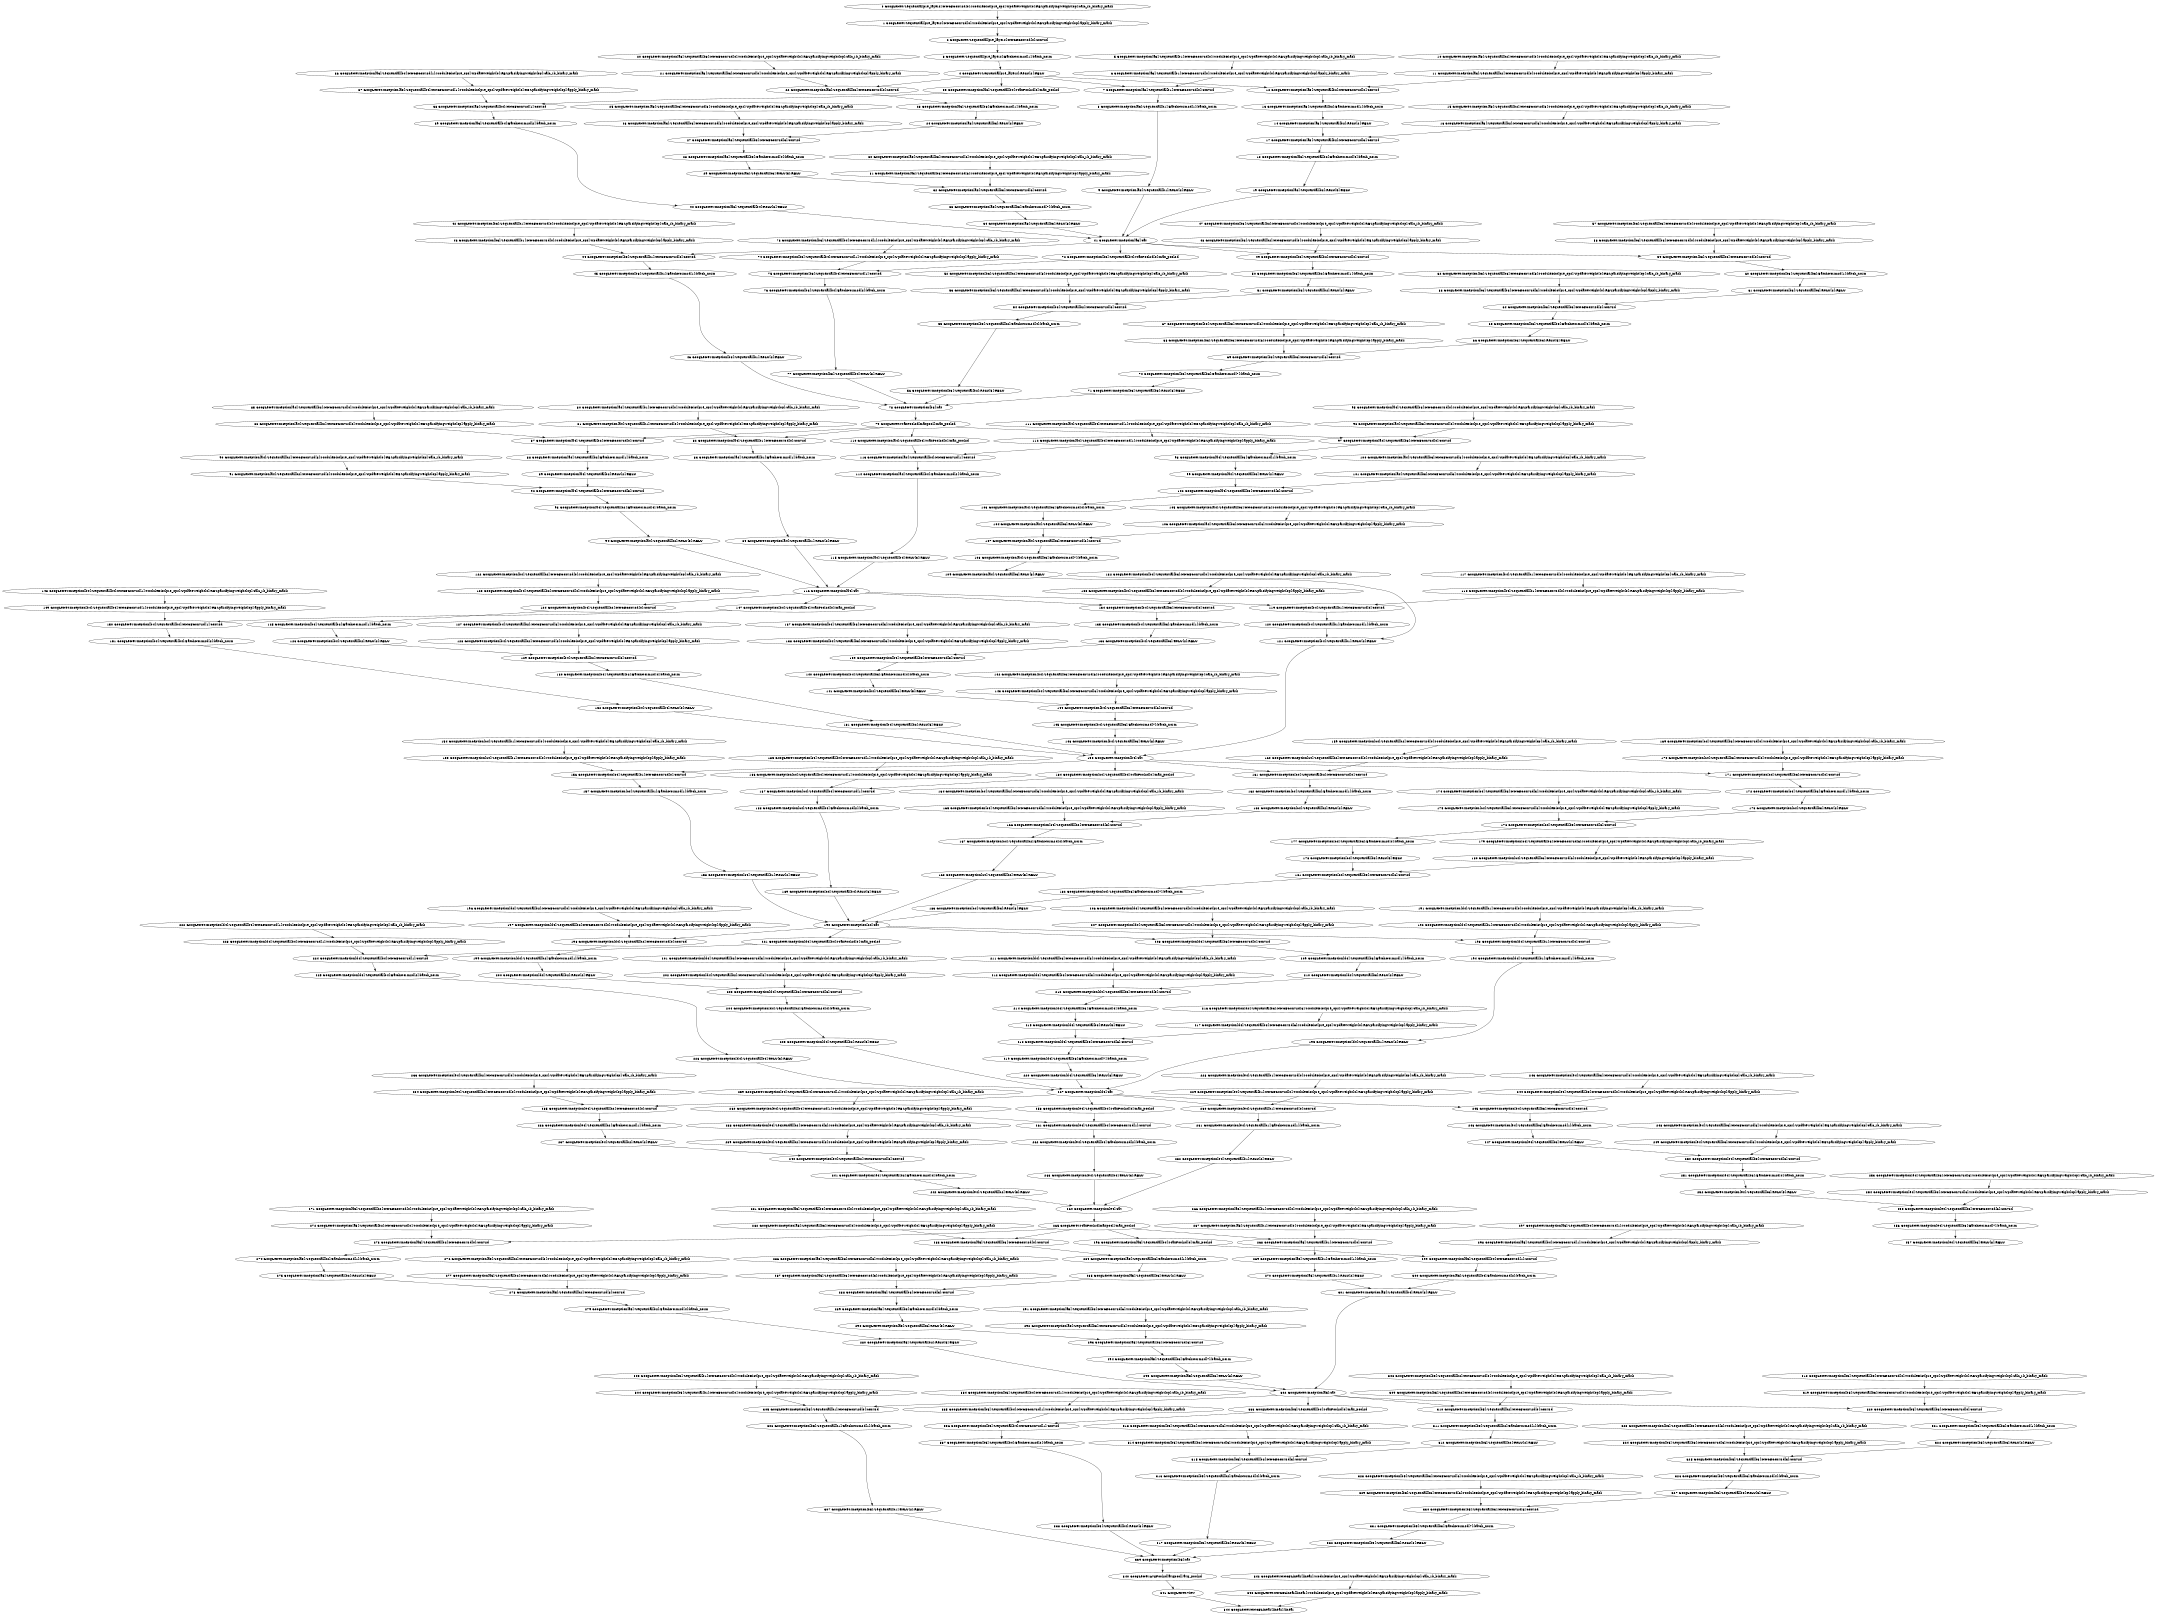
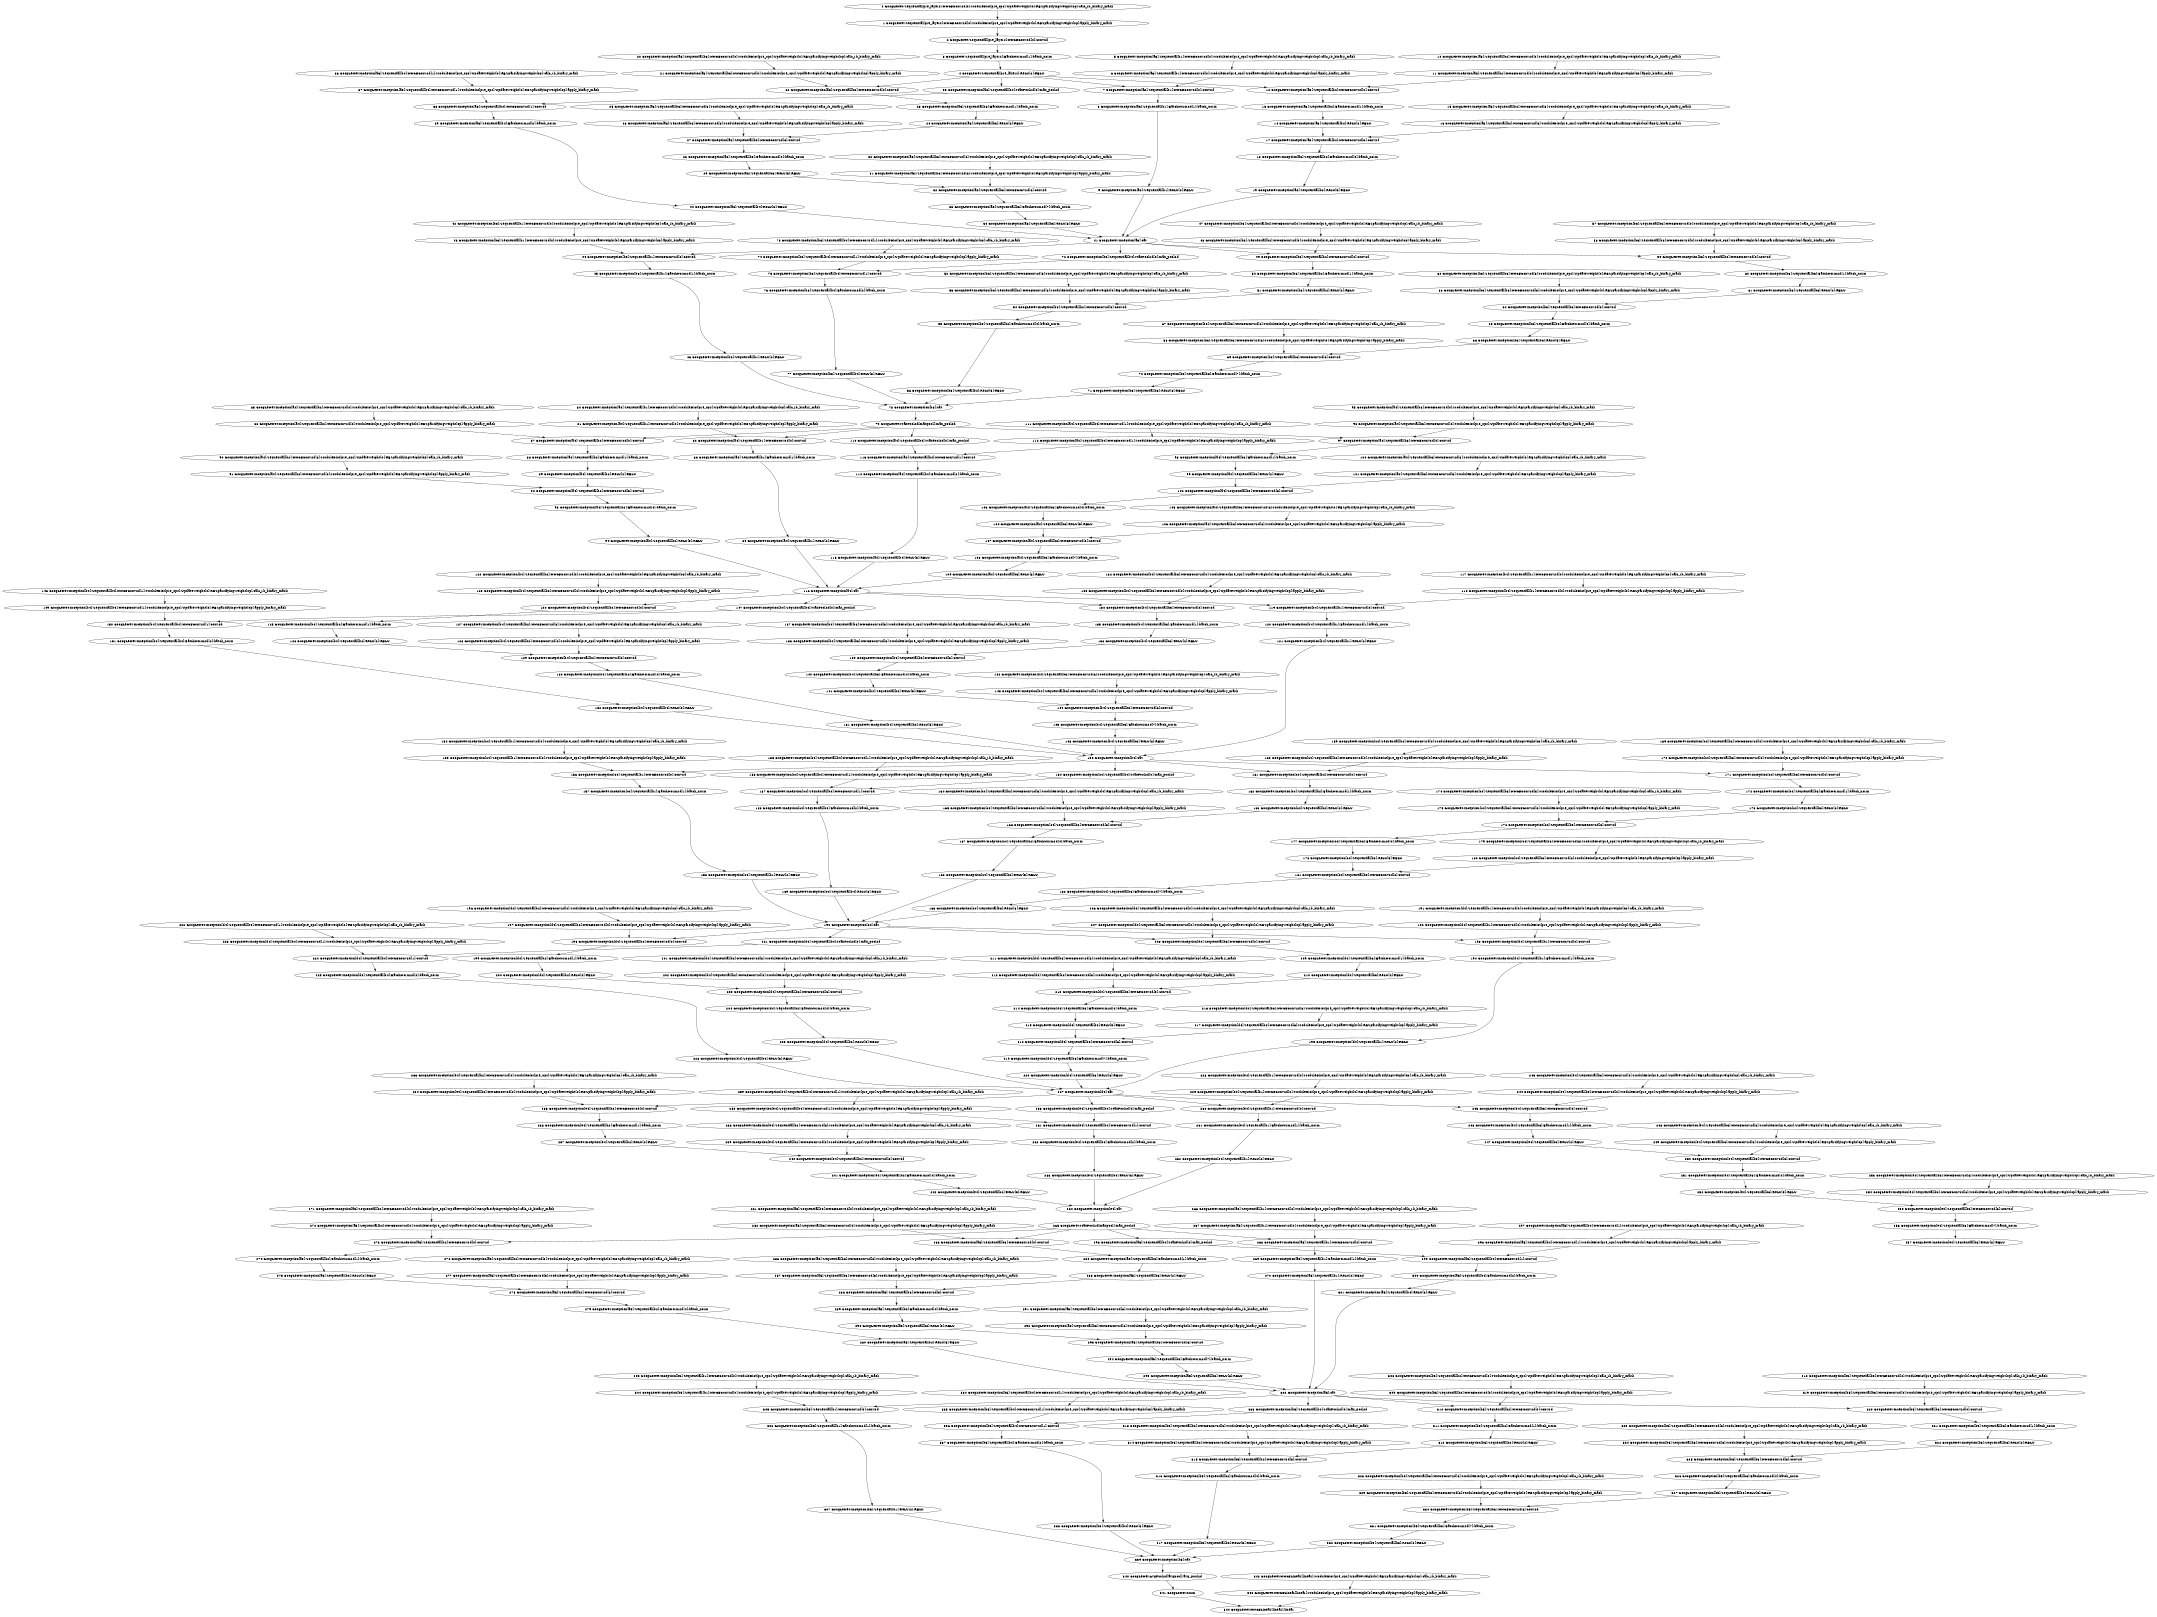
edge "109 GoogLeNet/Inception[a4]/Sequential[b3]/ReLU[8]/RELU" -> "121 GoogLeNet/Inception[b4]/Sequential[b1]/ReLU[2]/RELU": now "109 GoogLeNet/Inception[a4]/Sequential[b3]/ReLU[8]/RELU" -> "116 GoogLeNet/Inception[a4]/cat"
edge "270 GoogLeNet/Inception[a5]/Sequential[b1]/ReLU[2]/RELU" -> "301 GoogLeNet/Inception[a5]/Sequential[b4]/ReLU[3]/RELU": now "270 GoogLeNet/Inception[a5]/Sequential[b1]/ReLU[2]/RELU" -> "302 GoogLeNet/Inception[a5]/cat"
node "341 GoogLeNet/view": label "341 GoogLeNet/view" -> "341 GoogLeNet/norm"
